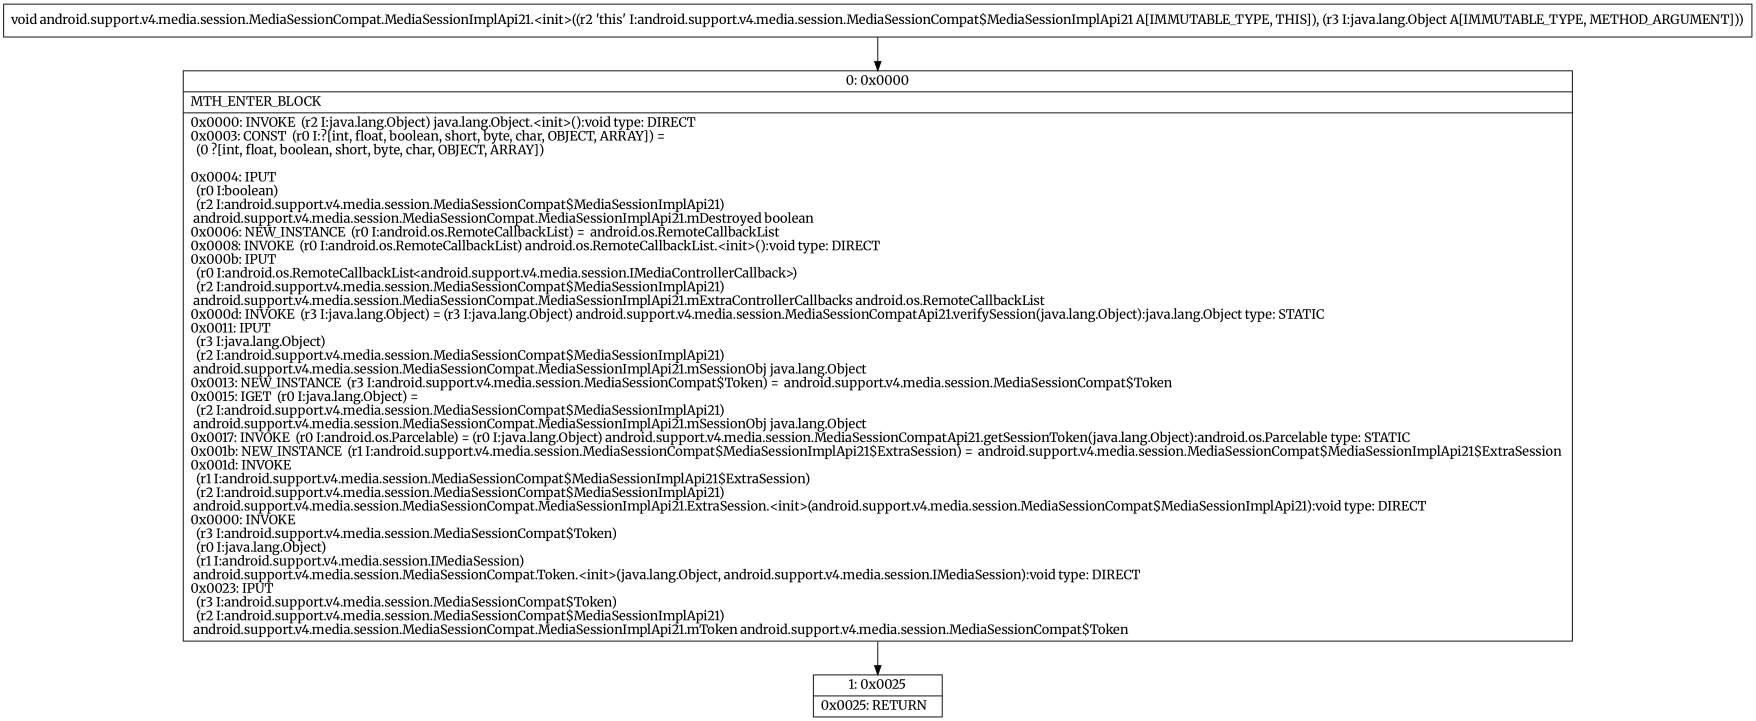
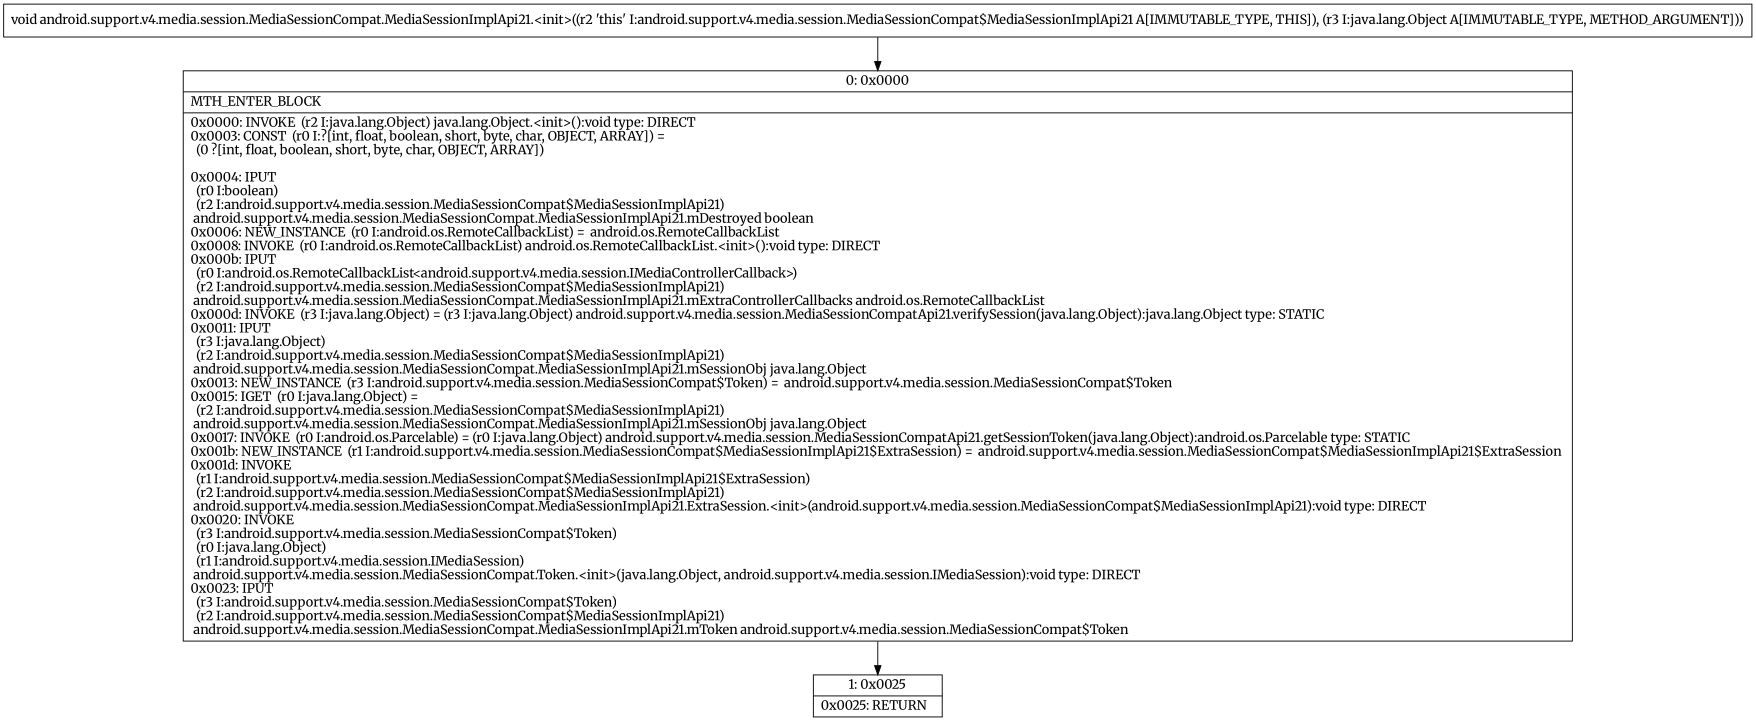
node "0: 0x0000": text "0x0000: INVOKE" -> "0x0020: INVOKE"
